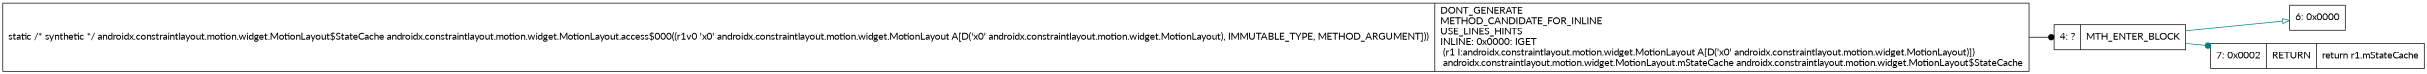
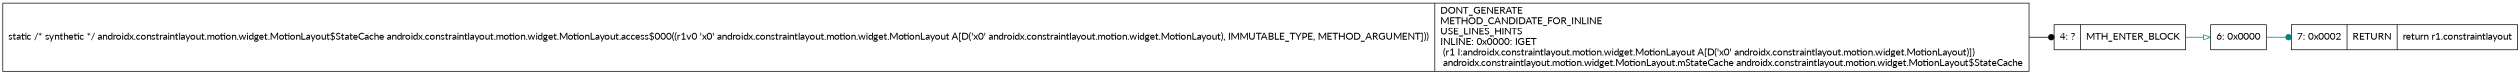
edge "4: ?" -> "7: 0x0002": now "6: 0x0000" -> "7: 0x0002"
node "7: 0x0002": text "return r1.mStateCache" -> "return r1.constraintlayout"
